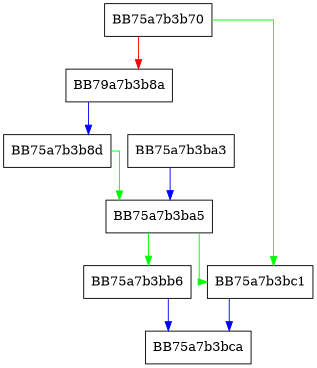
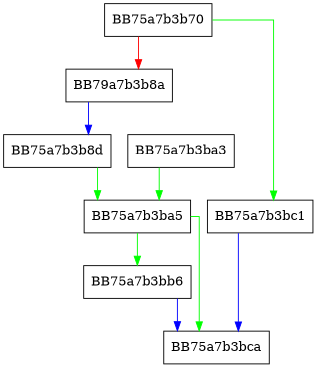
edge "BB75a7b3ba3" -> "BB75a7b3ba5": color blue -> green
edge "BB75a7b3ba5" -> "BB75a7b3bc1": now "BB75a7b3ba5" -> "BB75a7b3bca"
